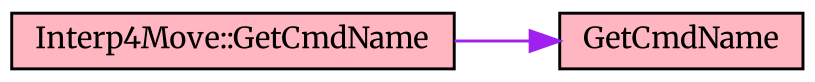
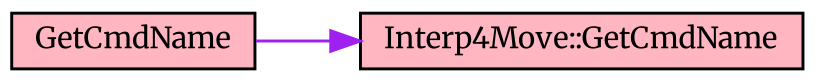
edge "Interp4Move::GetCmdName" -> "GetCmdName": reversed
